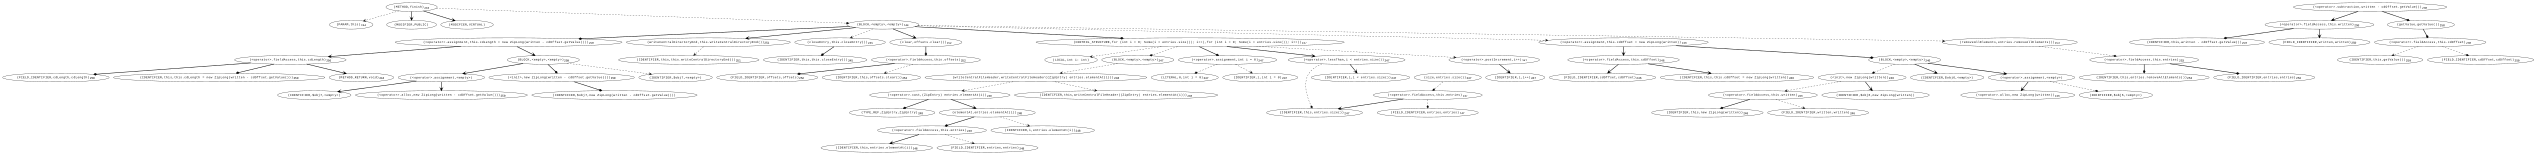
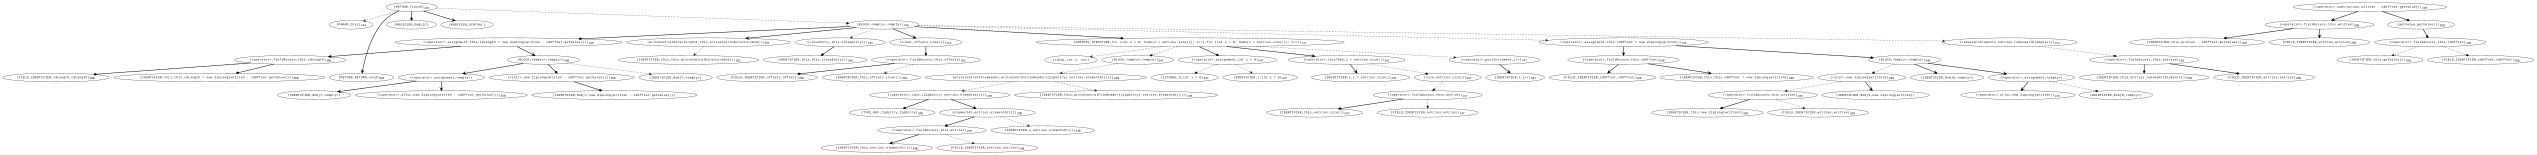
edge "(METHOD,finish)" -> "(MODIFIER,PUBLIC)": arrowhead vee -> diamond
edge "(<operator>.fieldAccess,this.cdLength)" -> "(METHOD_RETURN,void)": now "(METHOD,finish)" -> "(METHOD_RETURN,void)"
edge "(<operator>.lessThan,i < entries.size())" -> "(IDENTIFIER,this,entries.size())": now "(<operator>.lessThan,i < entries.size())" -> "(size,entries.size())"
